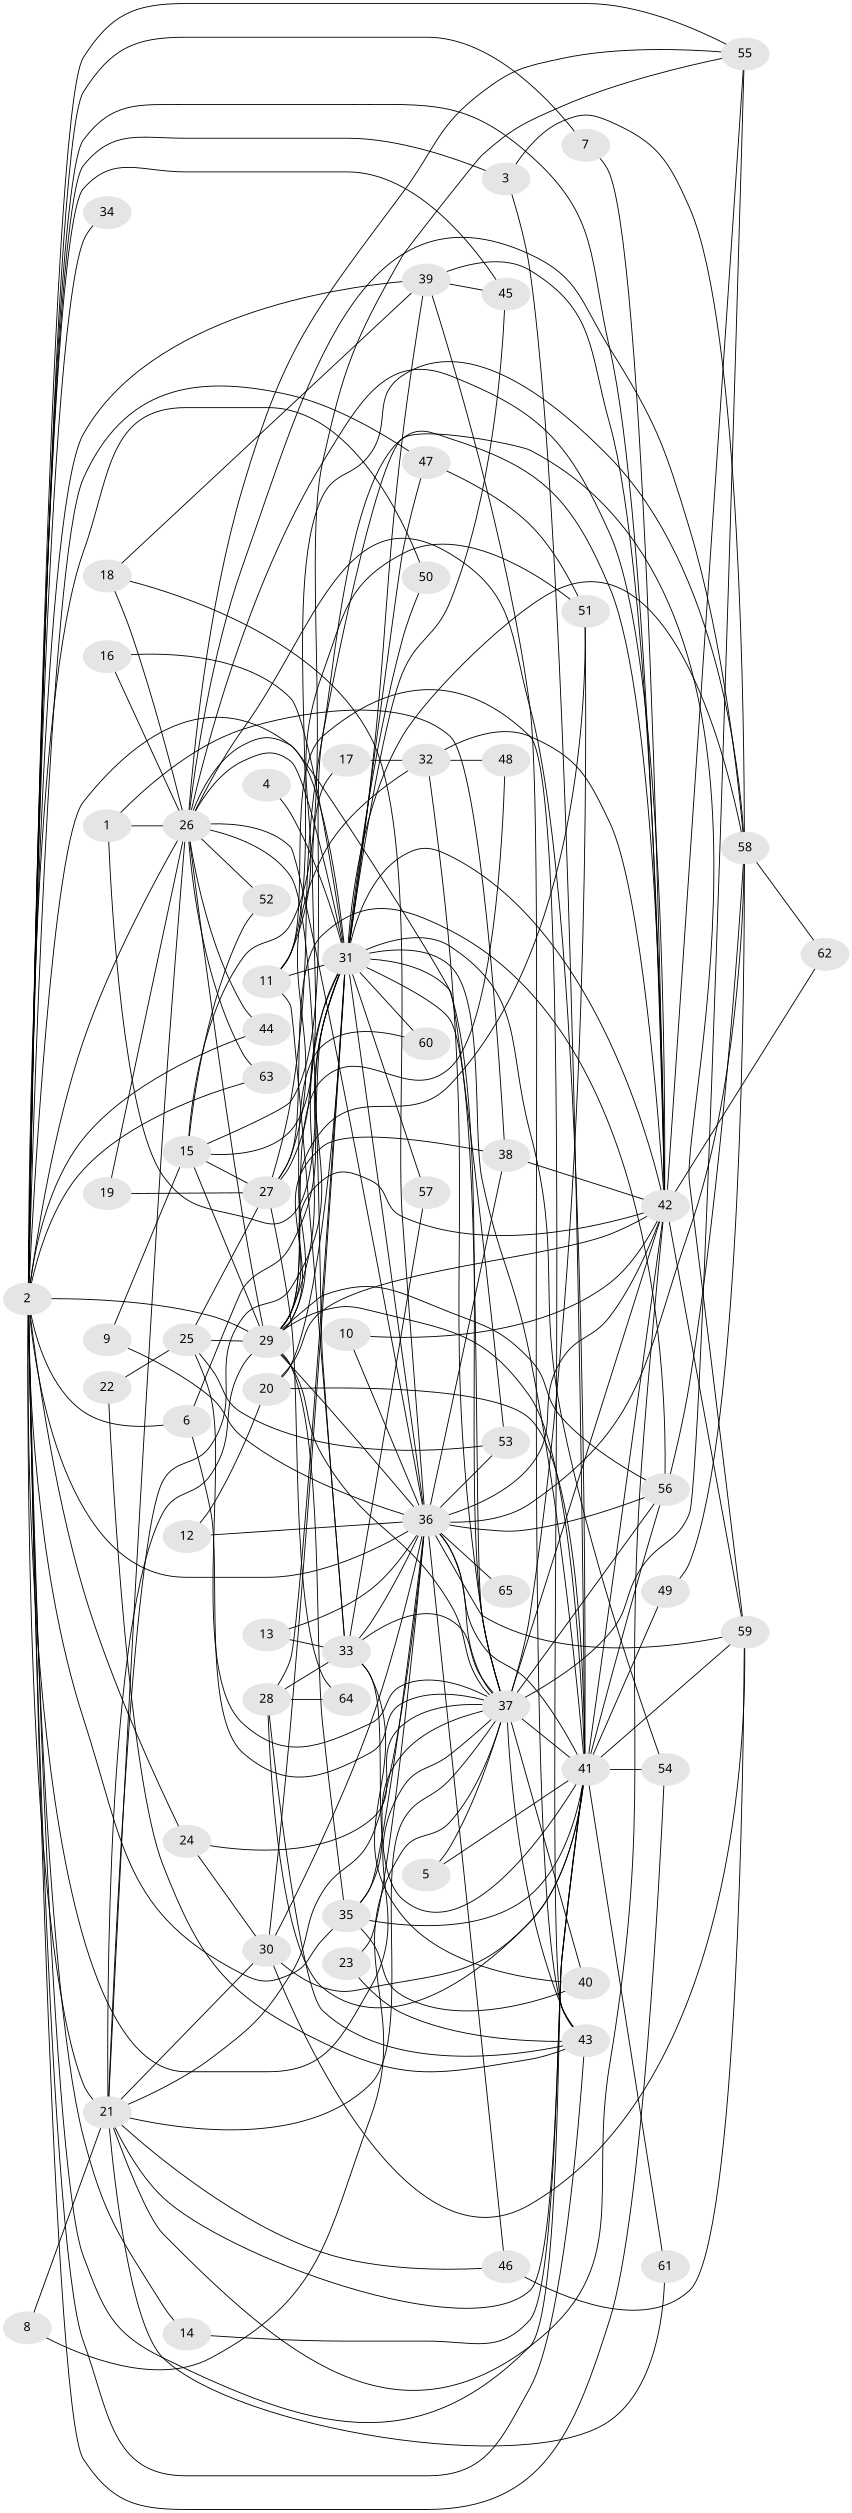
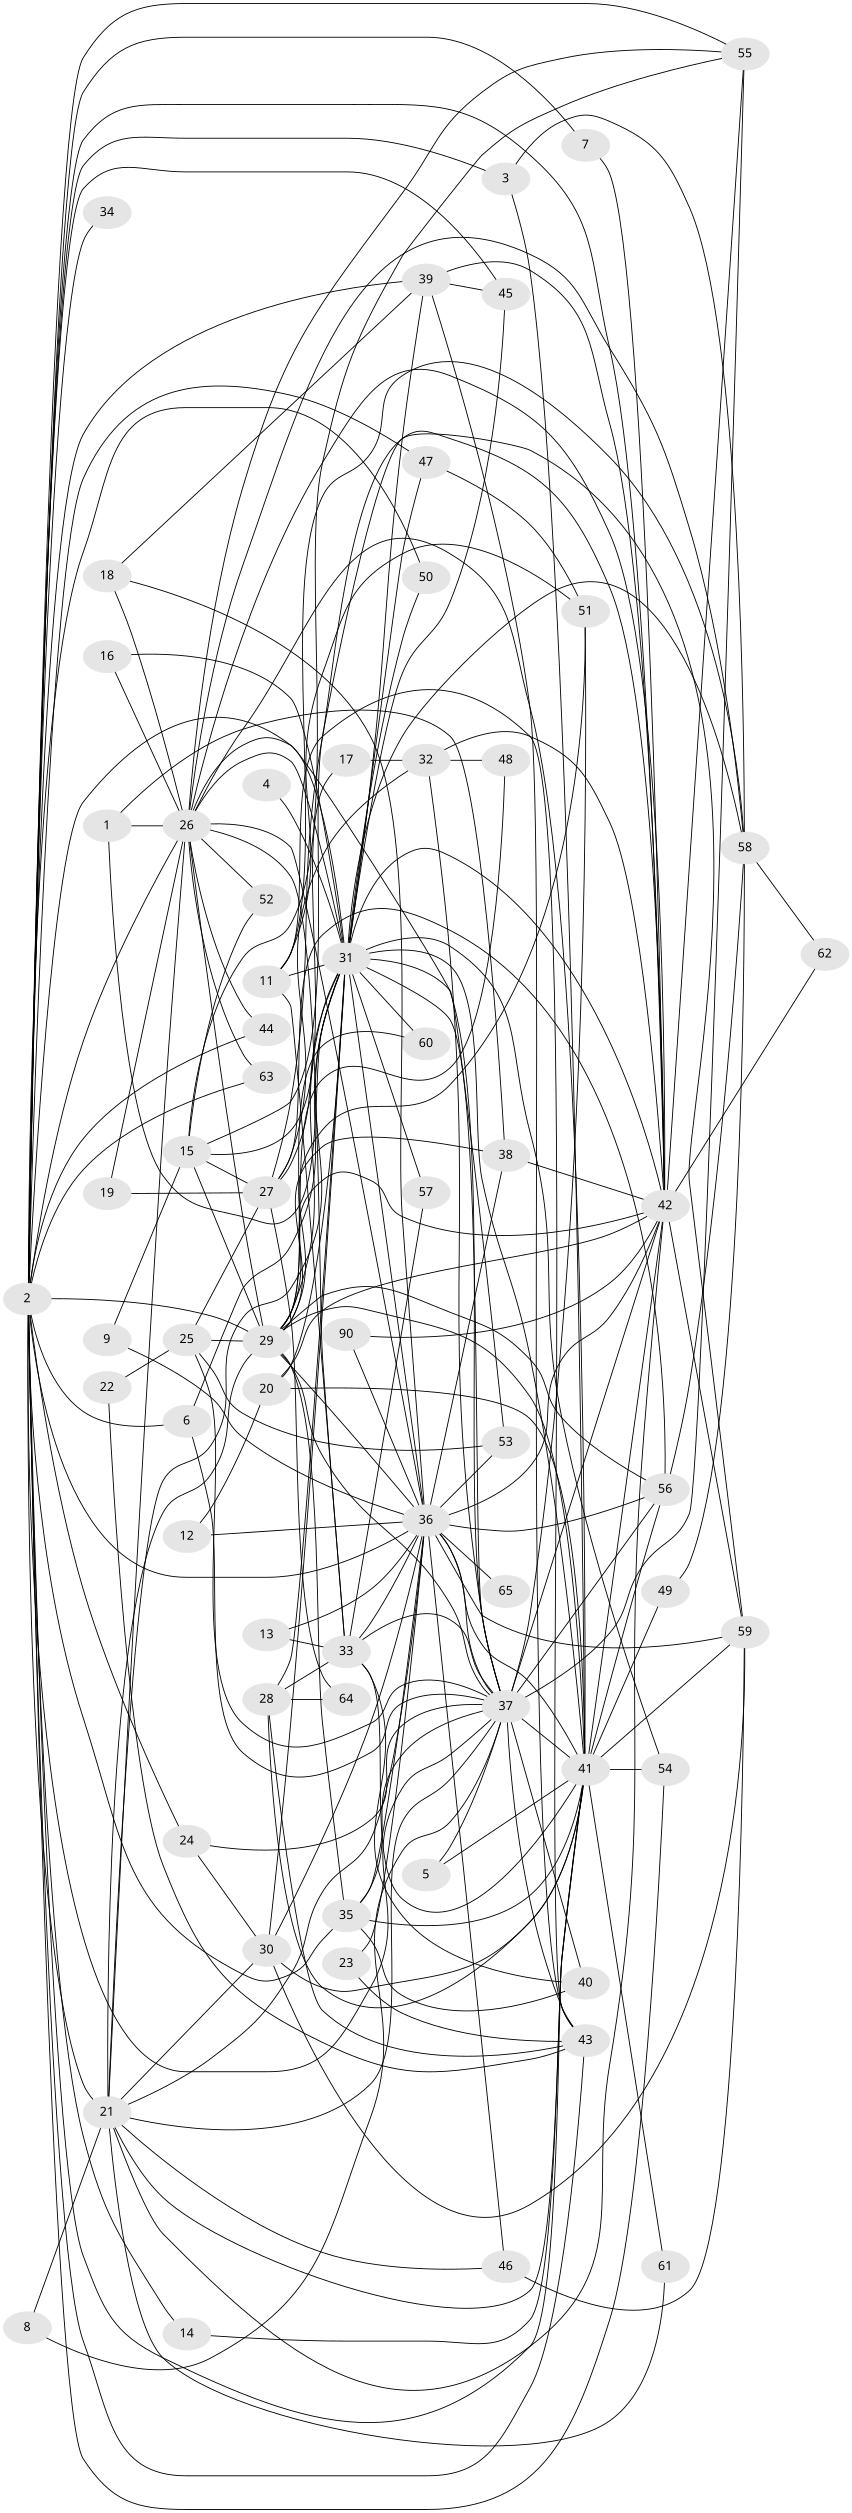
edge "58" -- "36": removed
node "10": label "10" -> "90"
